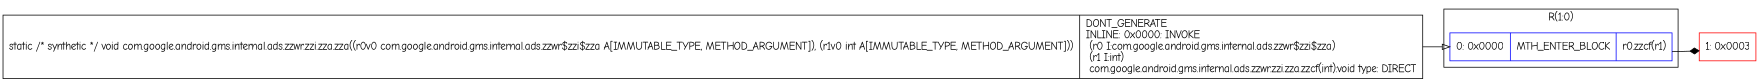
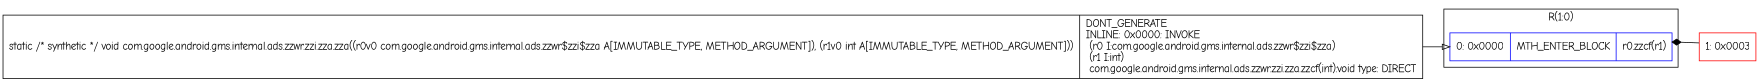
edge "0: 0x0000" -> "1: 0x0003": reversed
